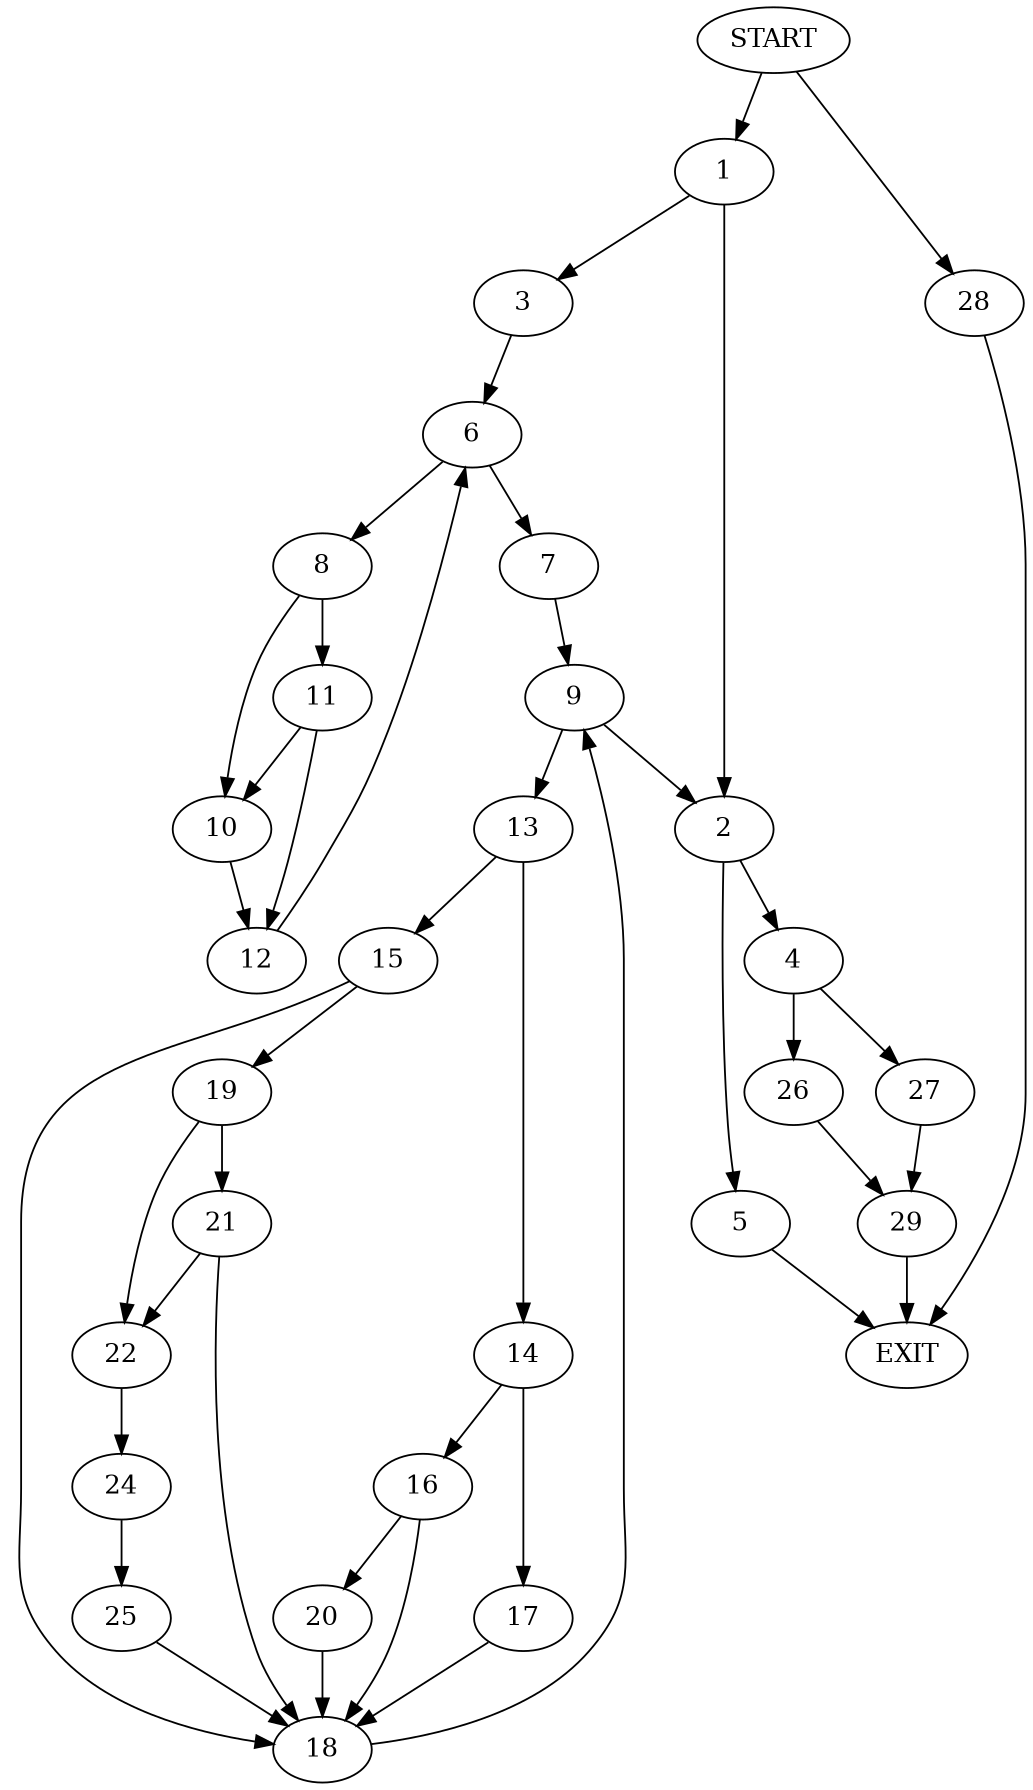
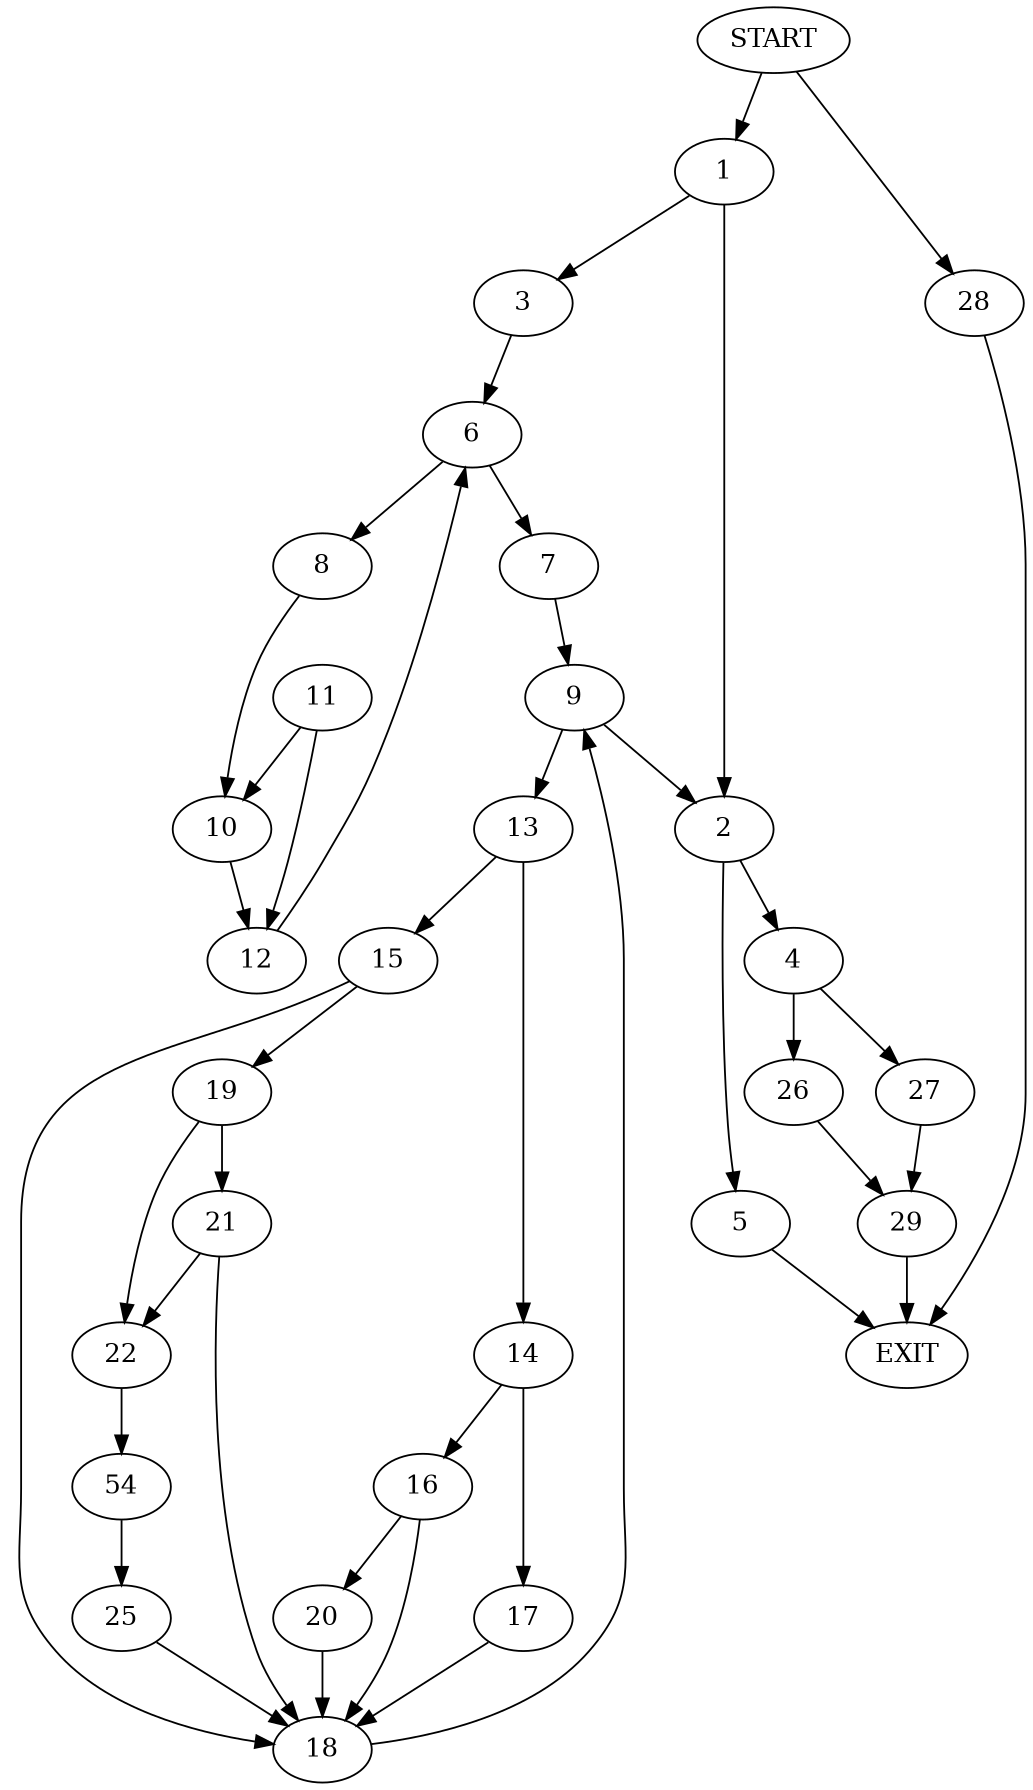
edge "8" -> "11": removed
node "24": label "24" -> "54"
